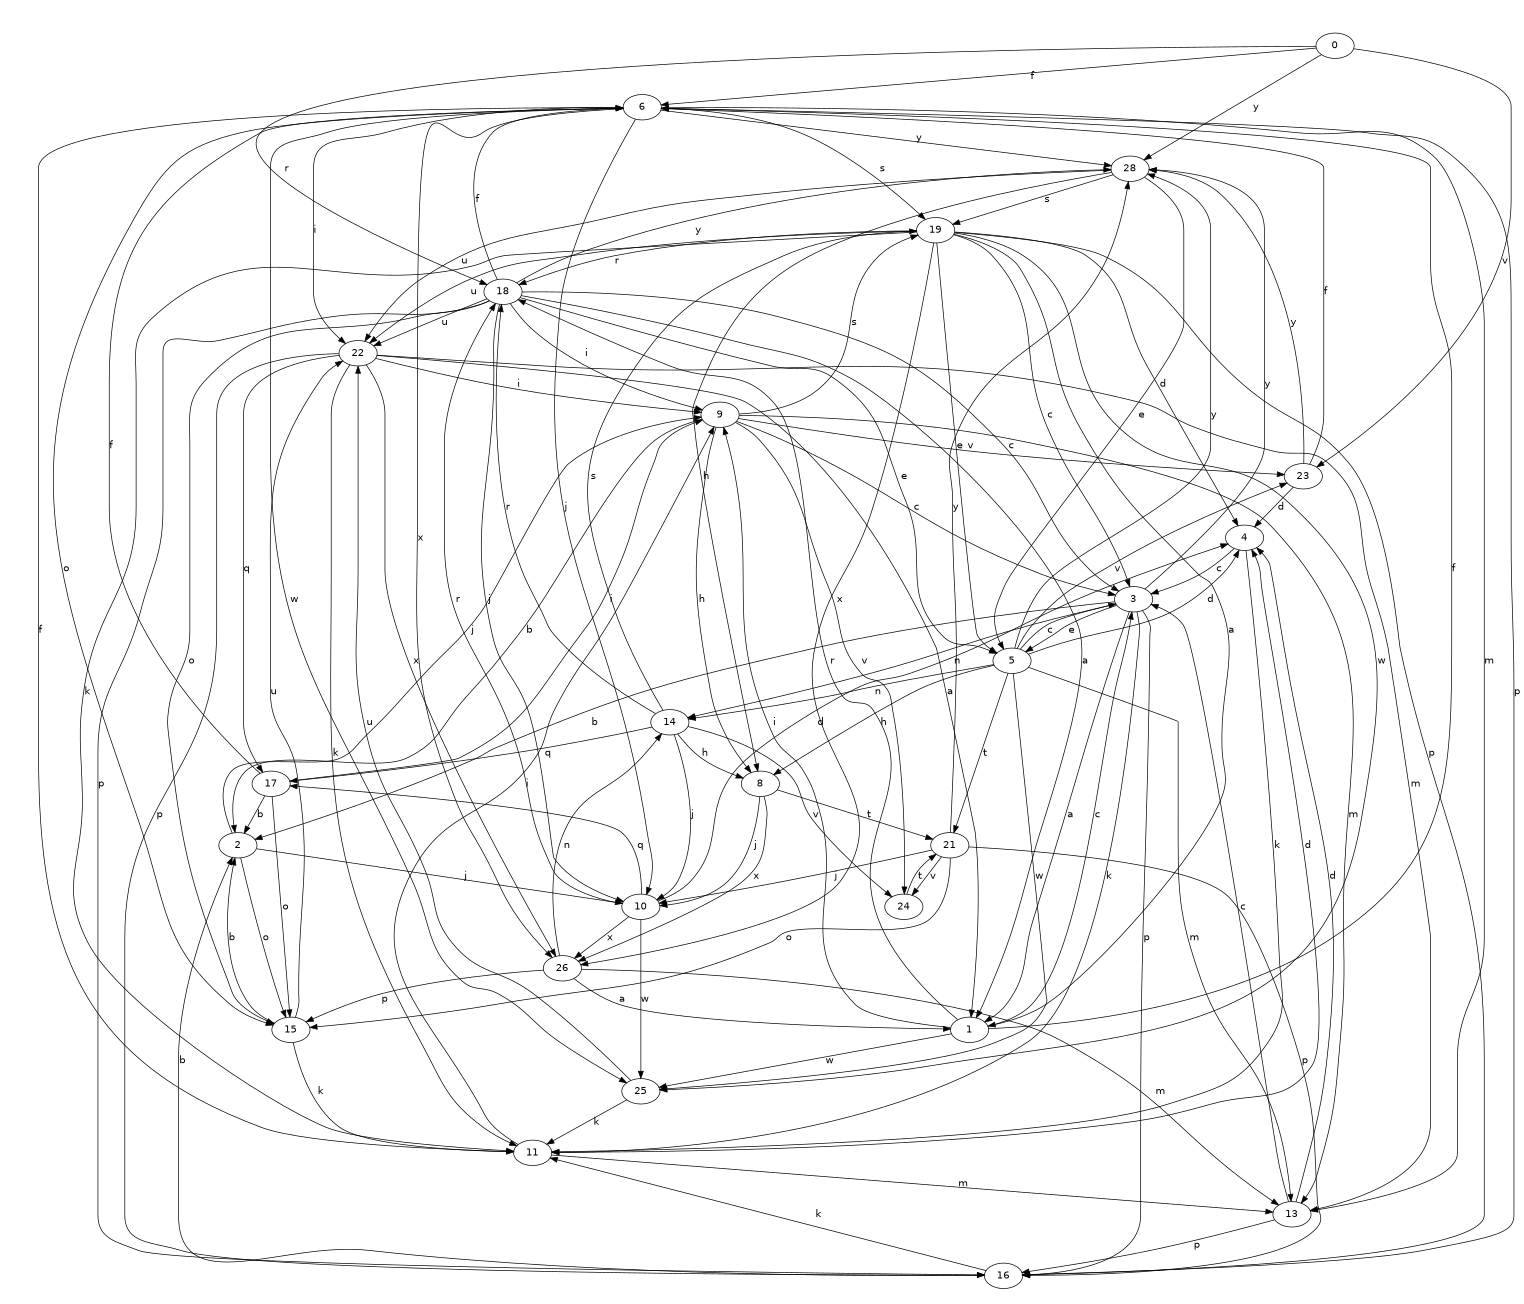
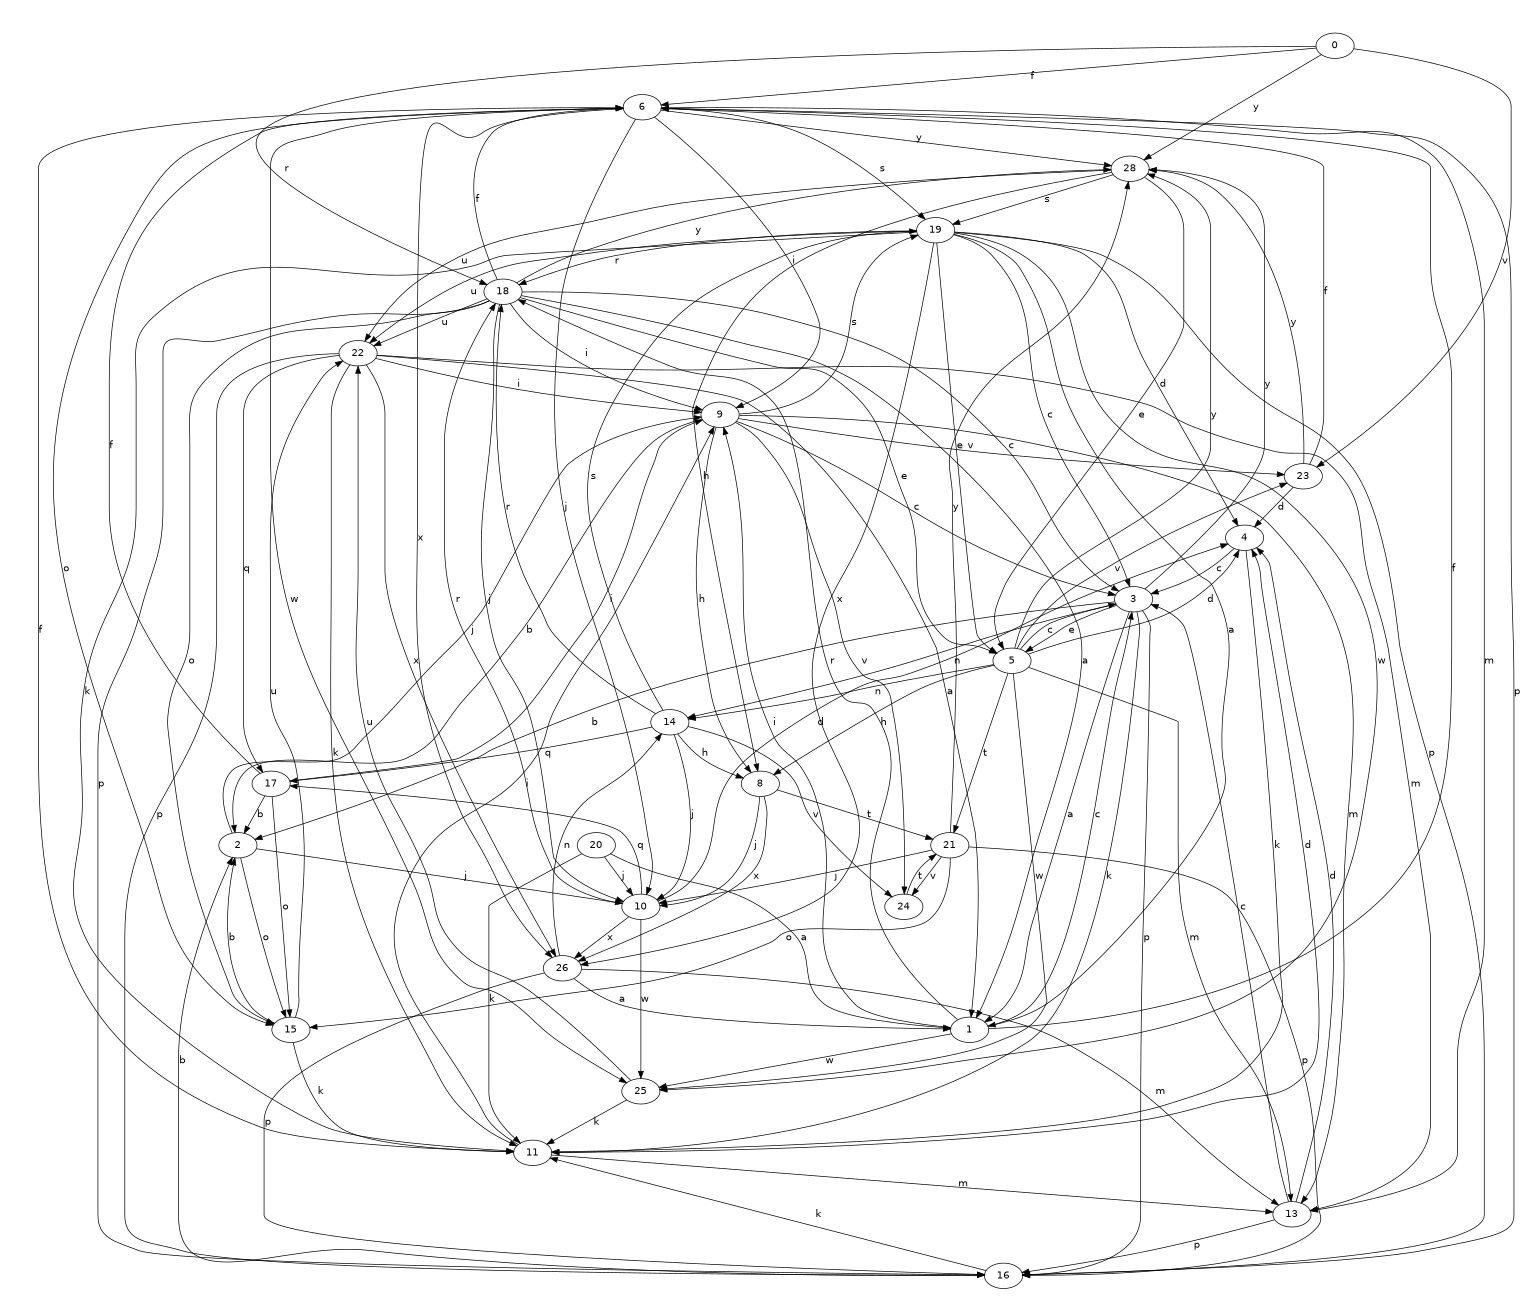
edge "6" -> "22": now "6" -> "9"
node "20": added
edge "26" -> "15": now "26" -> "16"
